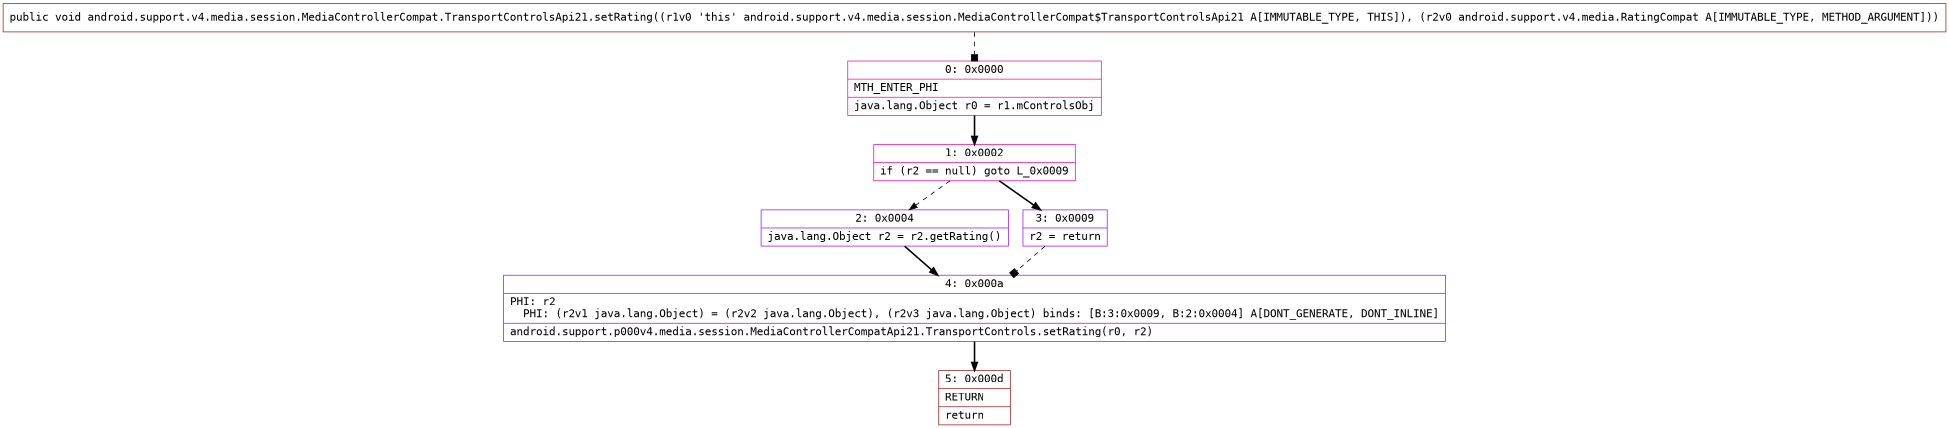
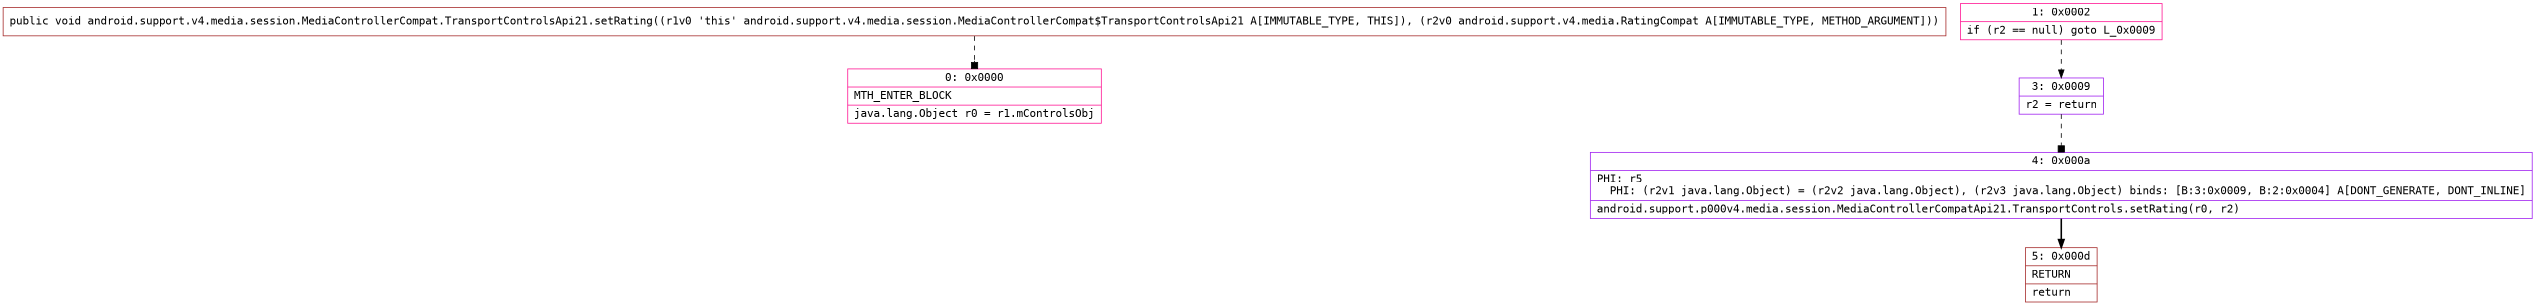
node "0: 0x0000": text "MTH_ENTER_PHI" -> "MTH_ENTER_BLOCK"
edge "0: 0x0000" -> "1: 0x0002": removed
edge "1: 0x0002" -> "3: 0x0009": style bold -> dashed
node "2: 0x0004": removed
node "4: 0x000a": text "PHI: r2" -> "PHI: r5"
